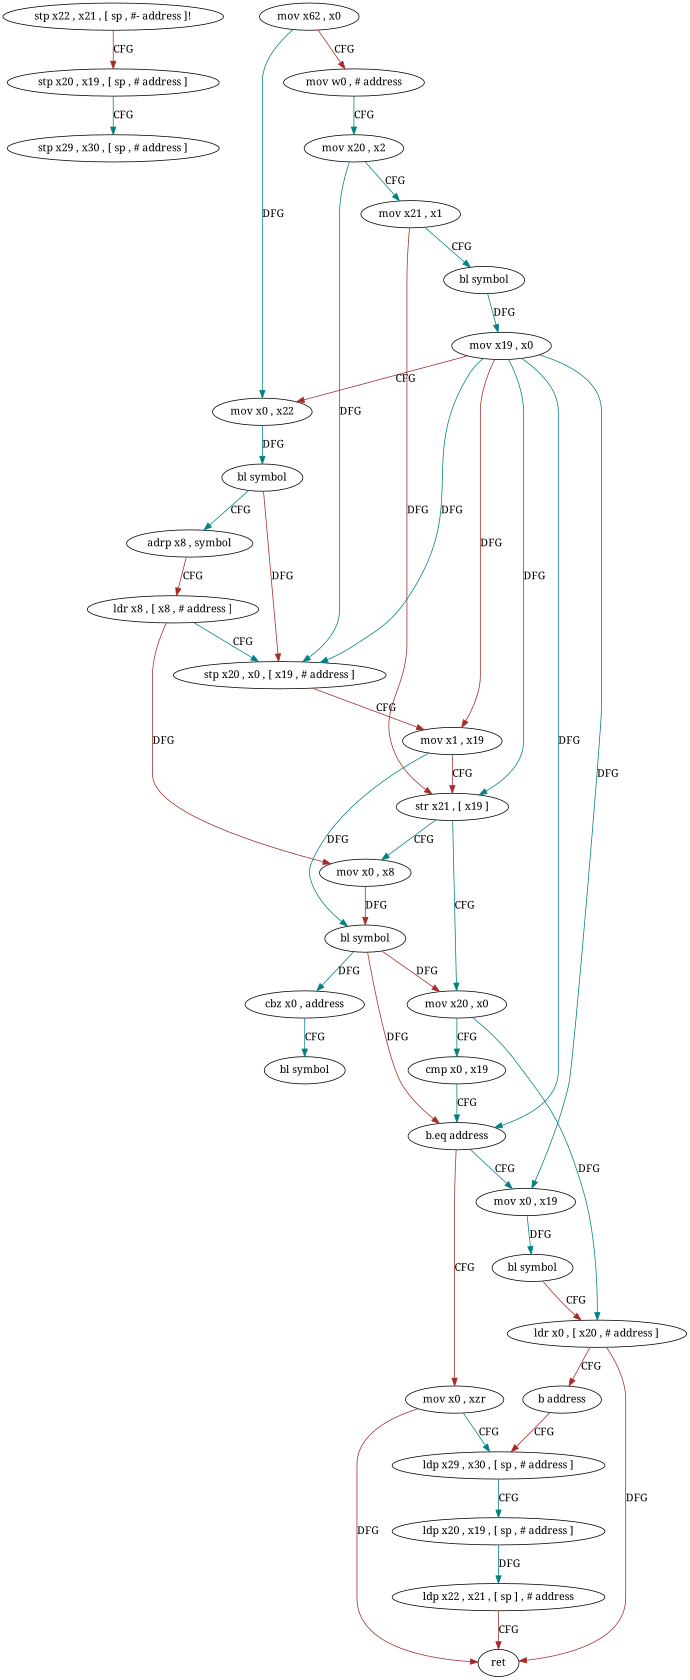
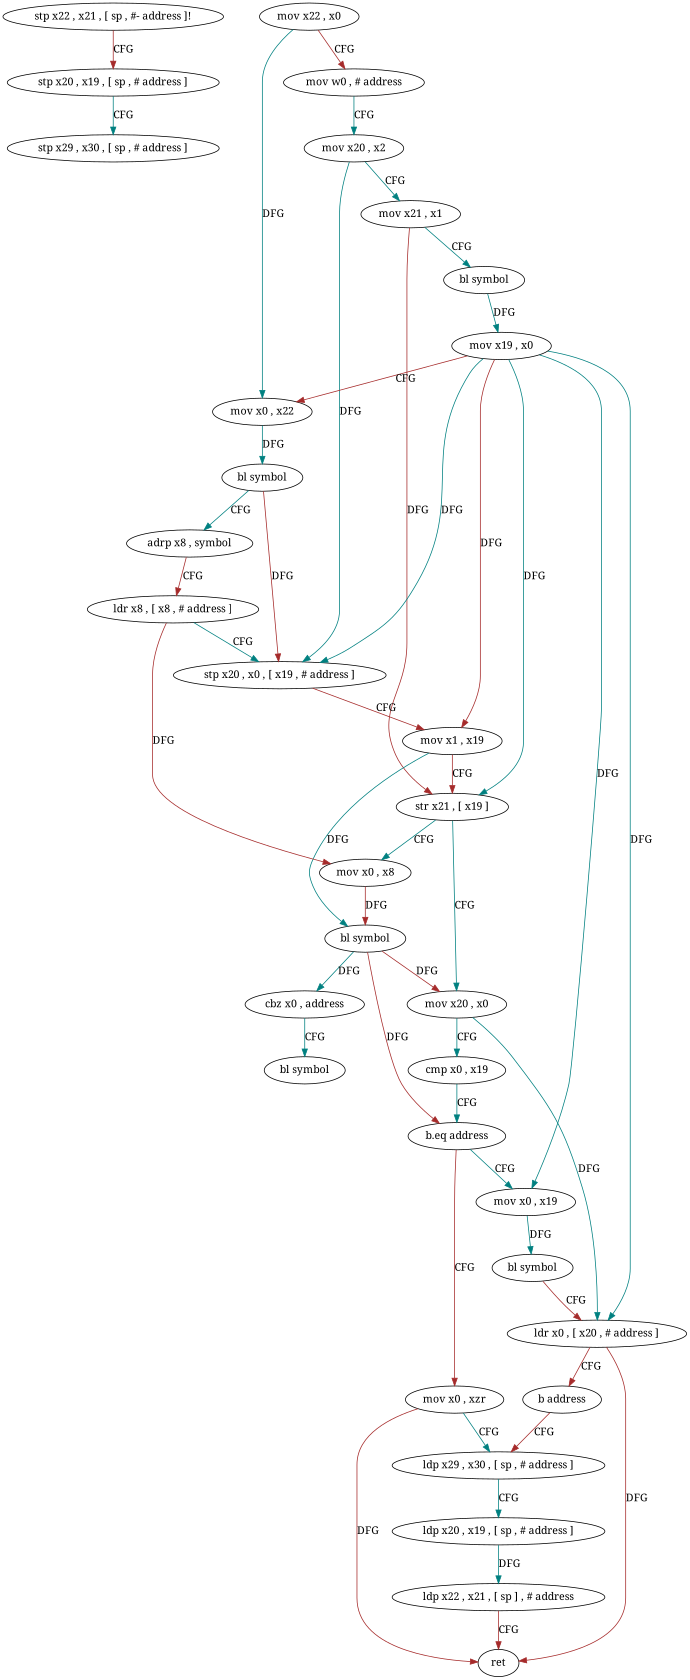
node "mov x62 , x0": label "mov x62 , x0" -> "mov x22 , x0"
edge "mov x19 , x0" -> "b.eq address": now "mov x19 , x0" -> "ldr x0 , [ x20 , # address ]"
